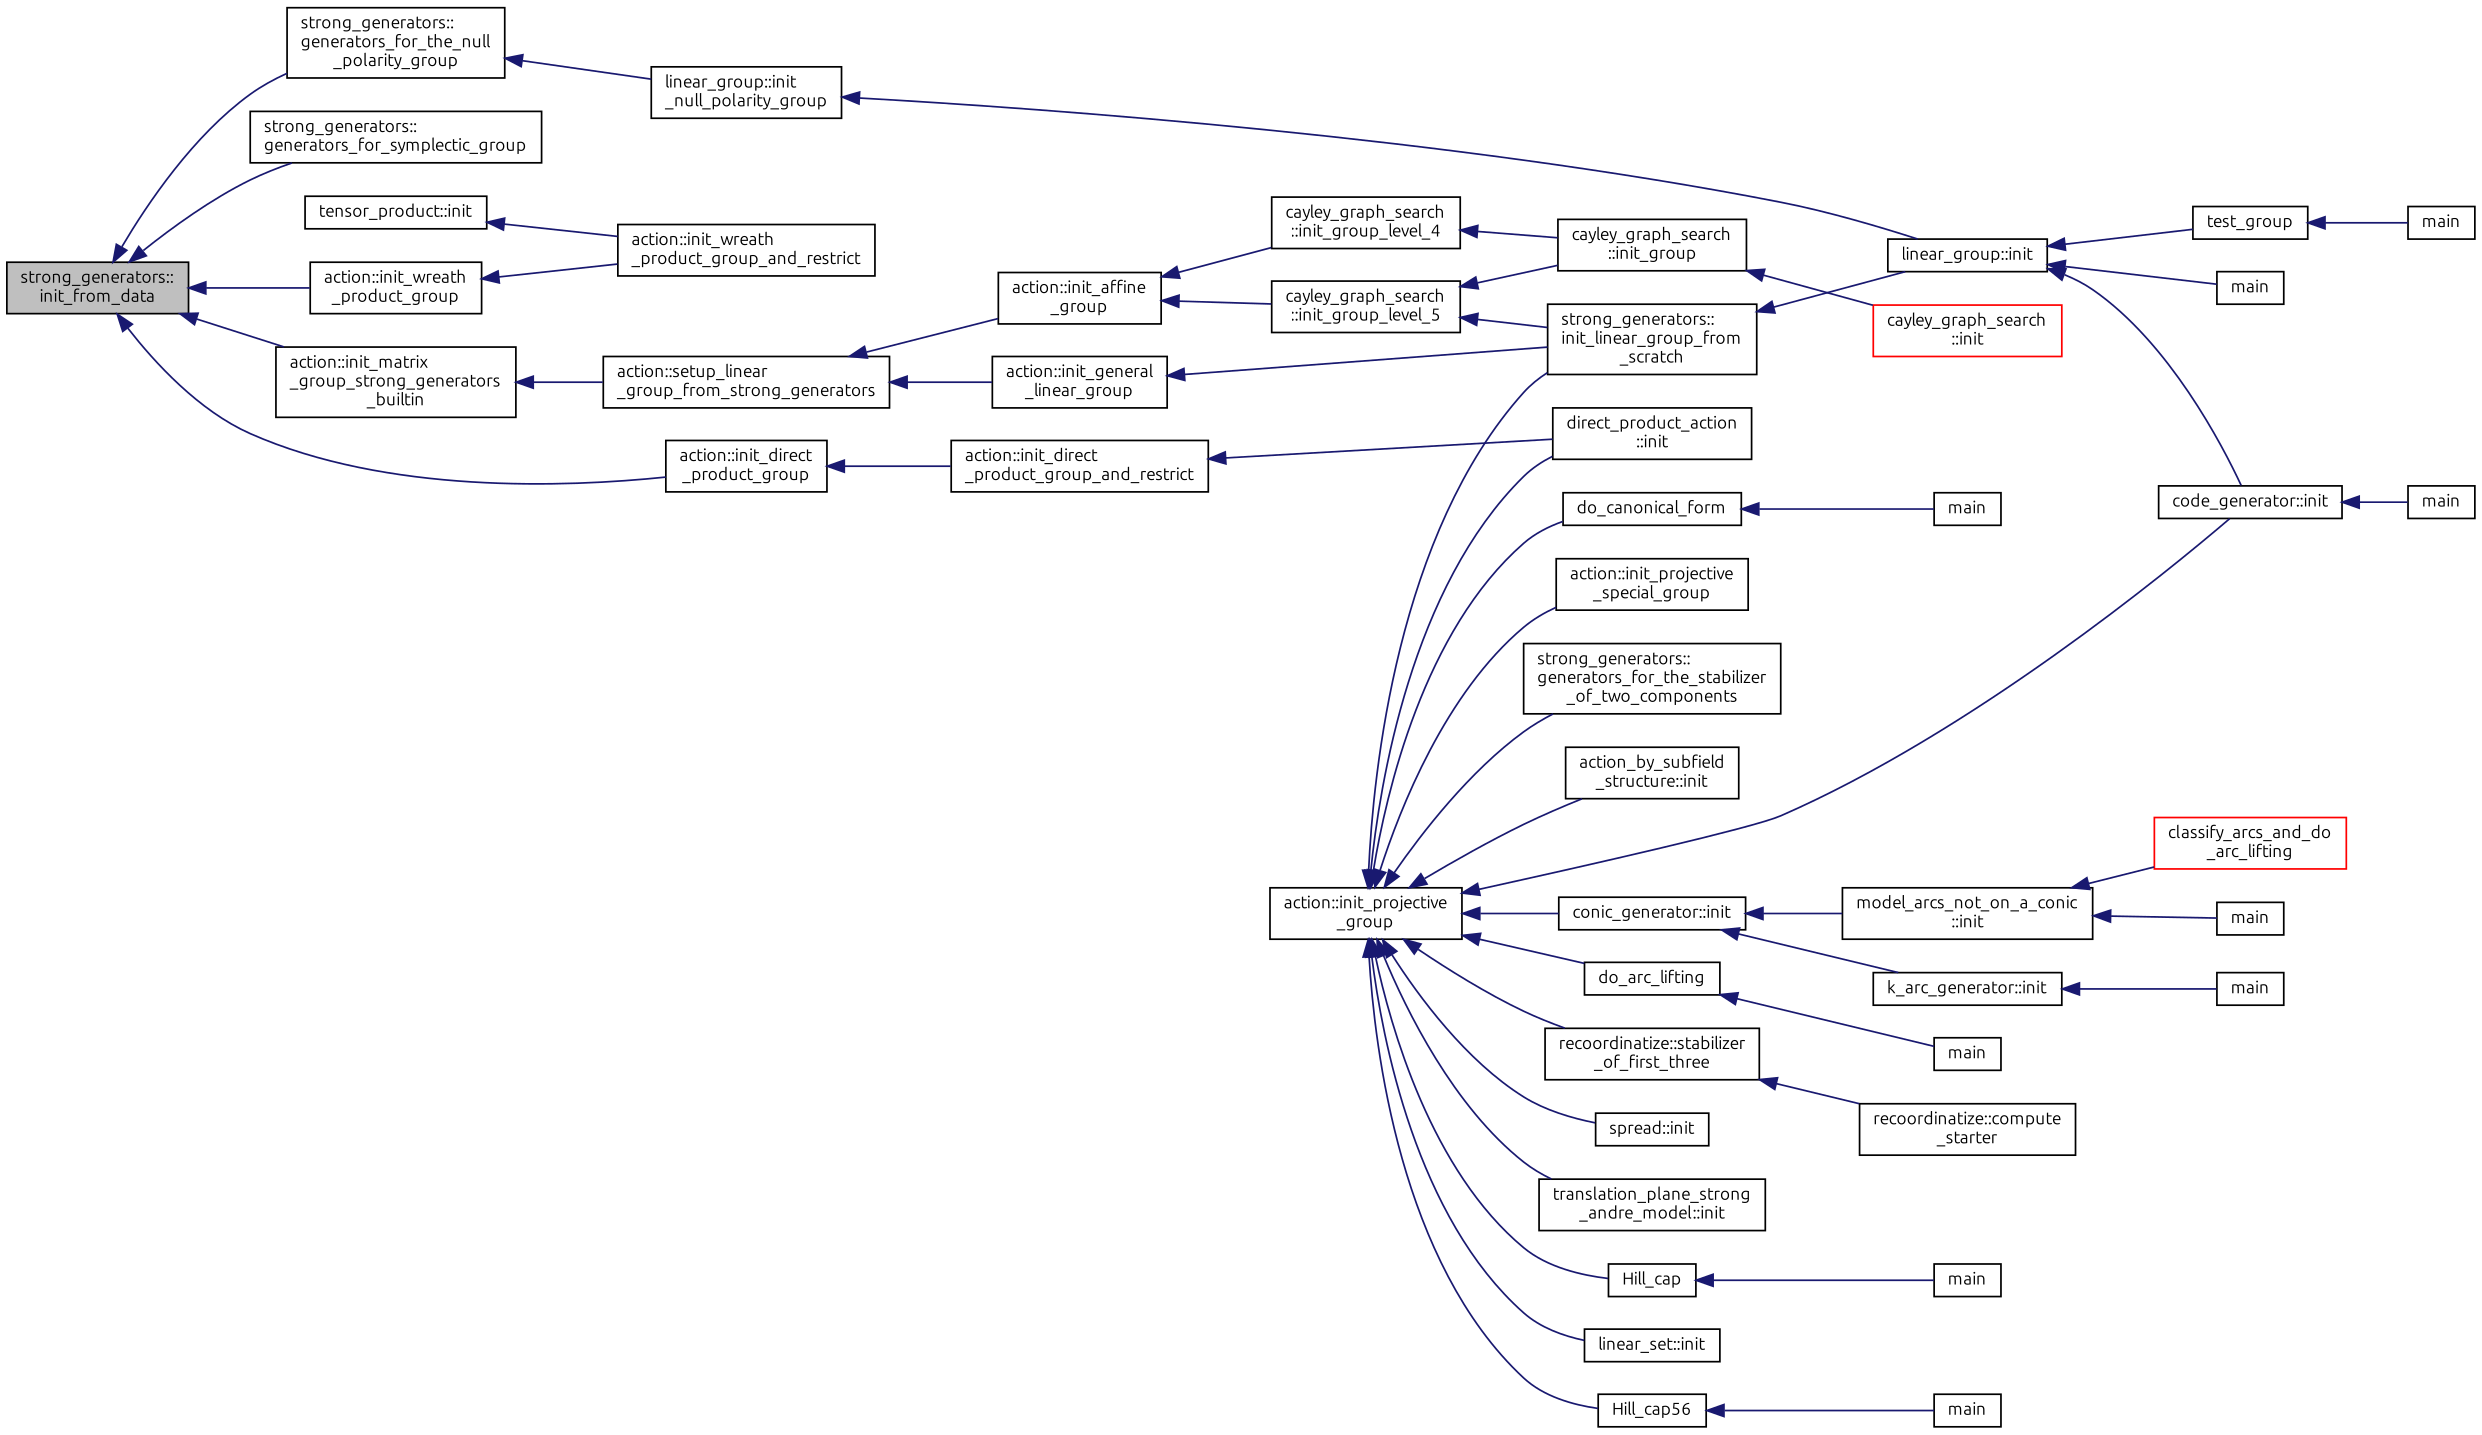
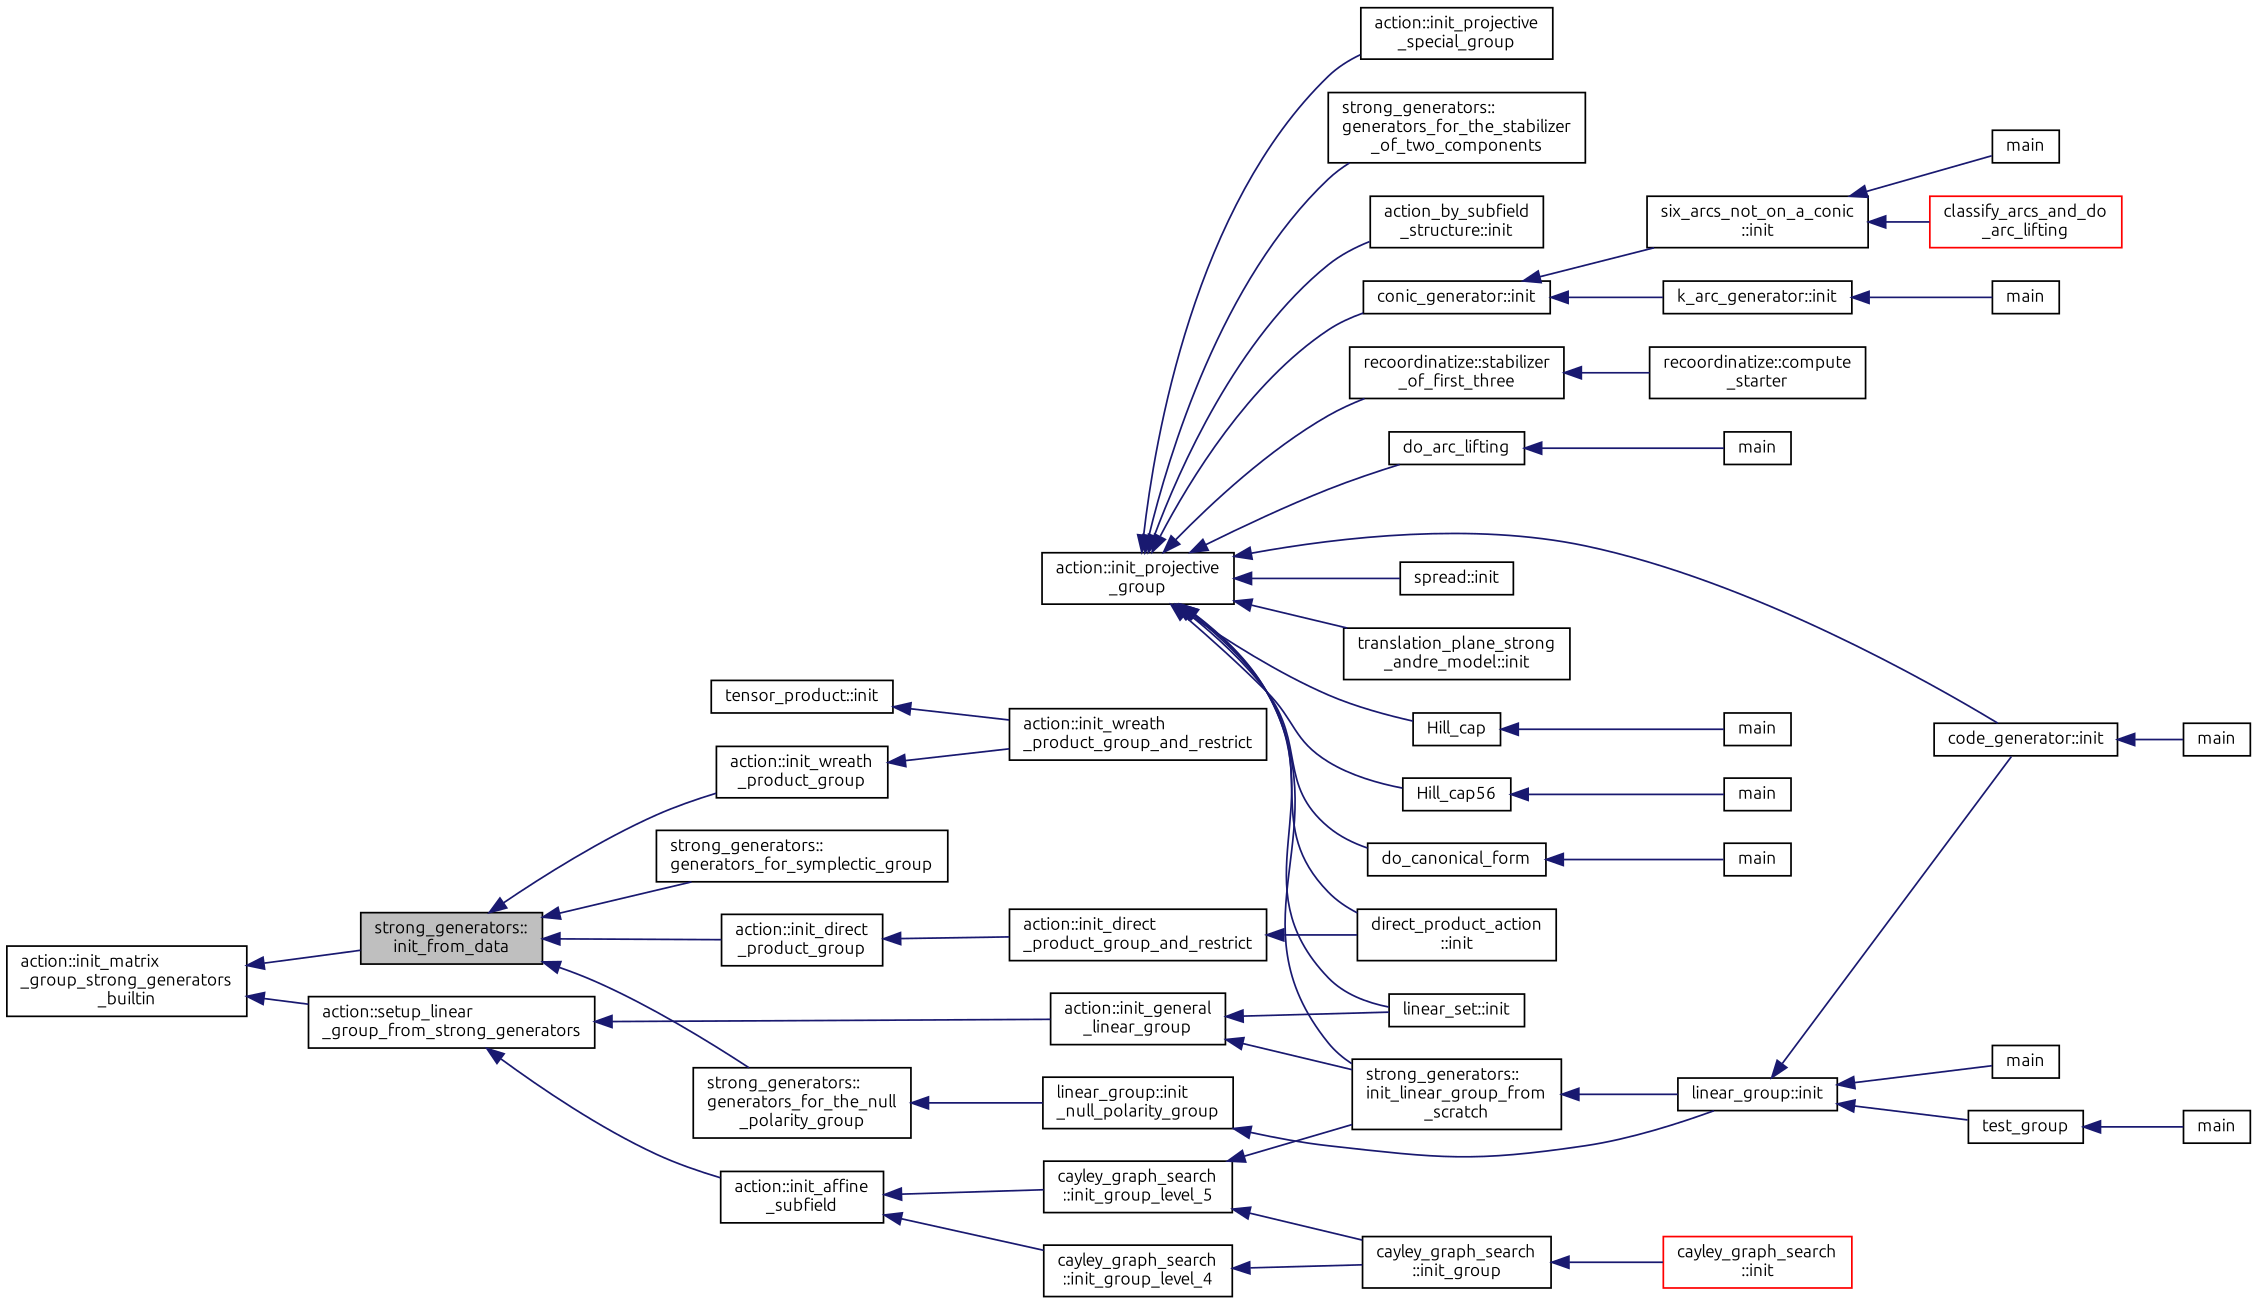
node "action::init_affine _group": label "action::init_affine _group" -> "action::init_affine _subfield"
edge "action::init_matrix _group_strong_generators _builtin" -> "strong_generators:: init_from_data": reversed
node "model_arcs_not_on_a_conic ::init": label "model_arcs_not_on_a_conic ::init" -> "six_arcs_not_on_a_conic ::init"
edge "linear_set::init" -> "action::init_general _linear_group": added
